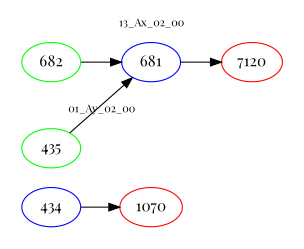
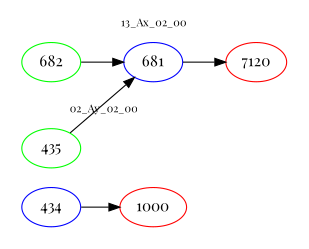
cluster "01_Ay_02_00": label "01_Ay_02_00" -> "02_Ay_02_00"
node "1070": label "1070" -> "1000"
